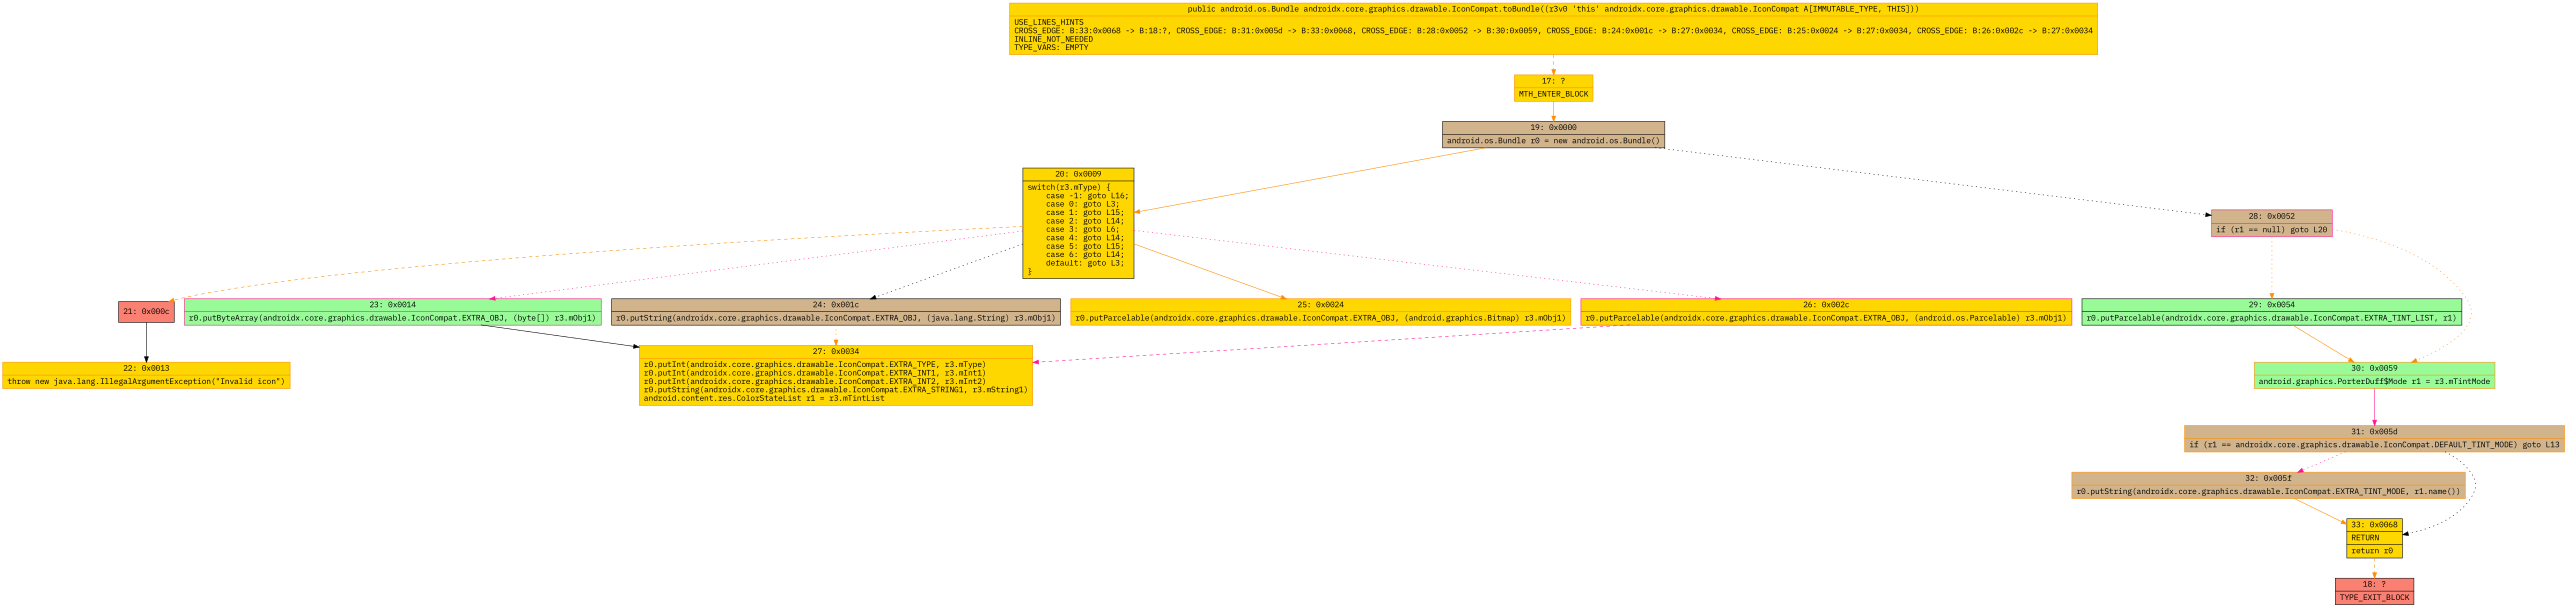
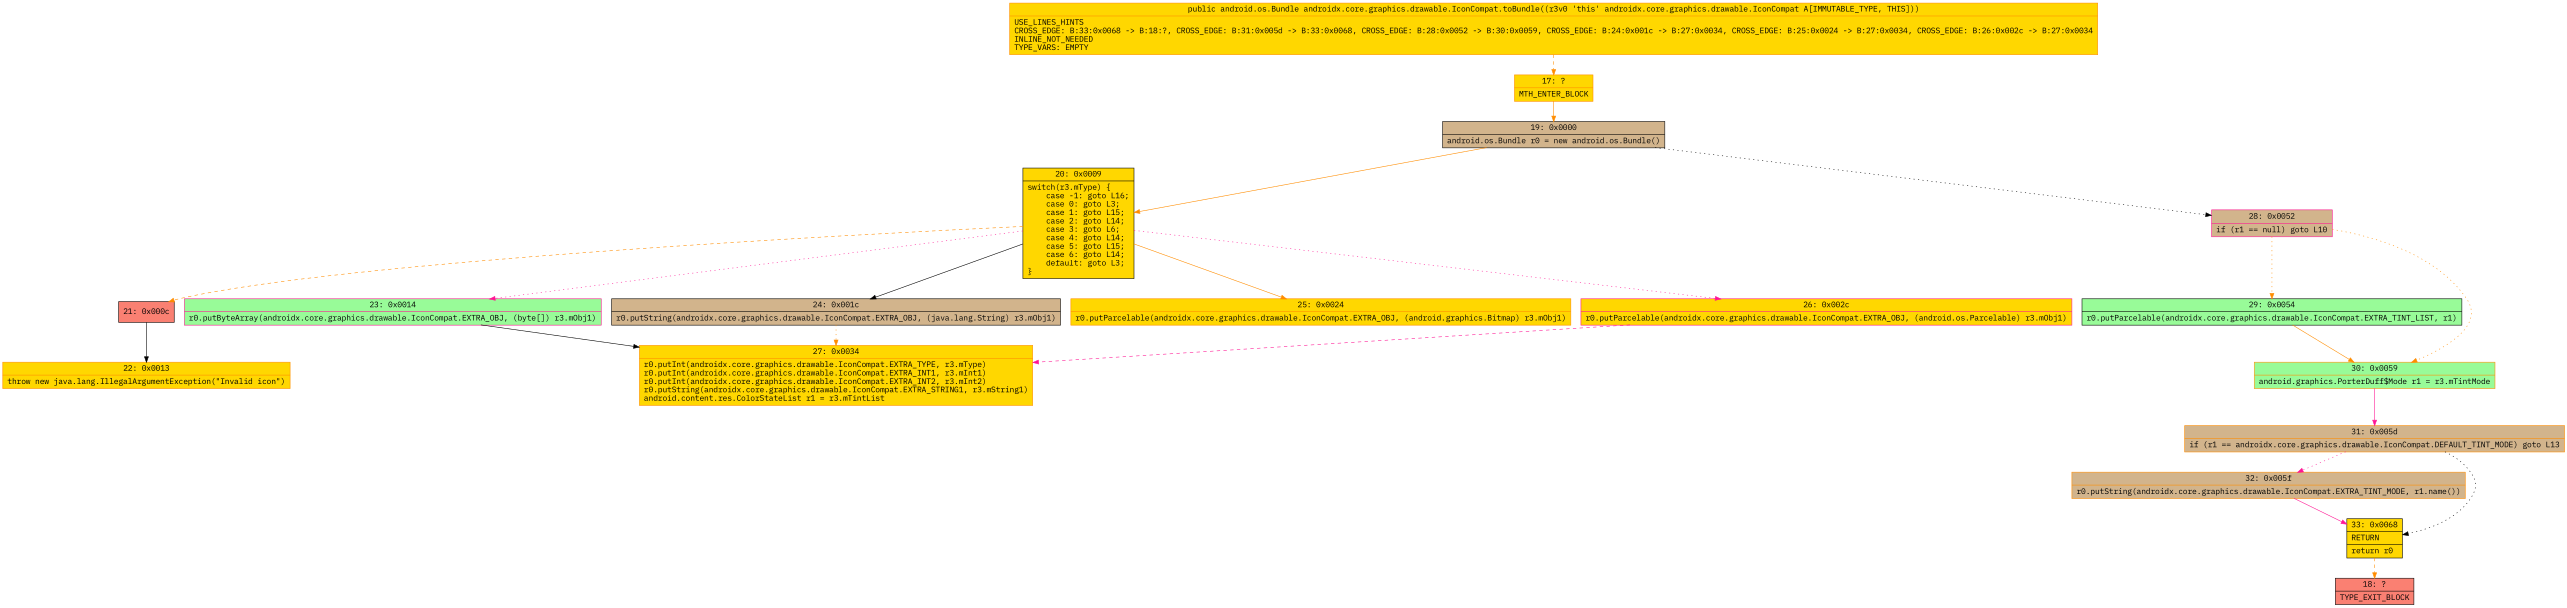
node "28: 0x0052": text "if (r1 == null) goto L20" -> "if (r1 == null) goto L10"
edge "20: 0x0009" -> "24: 0x001c": style dotted -> solid
edge "32: 0x005f" -> "33: 0x0068": color darkorange -> deeppink
